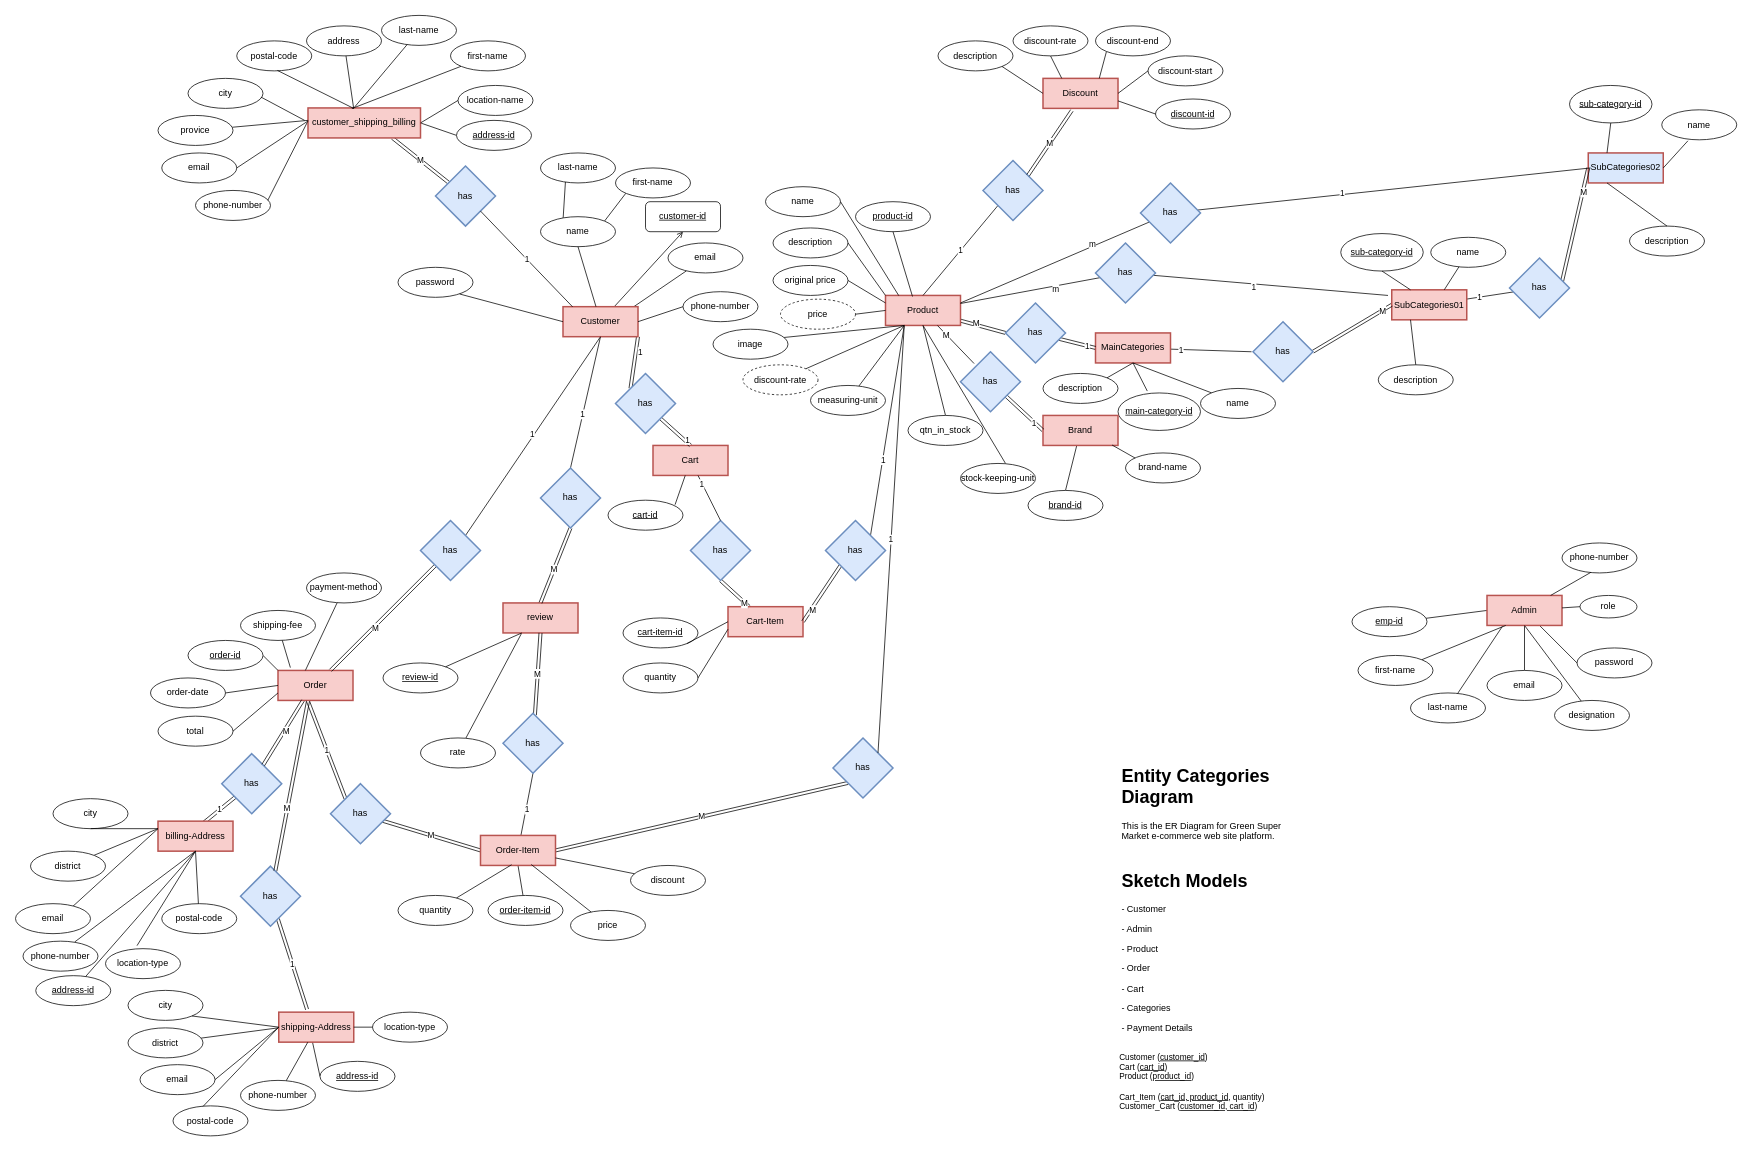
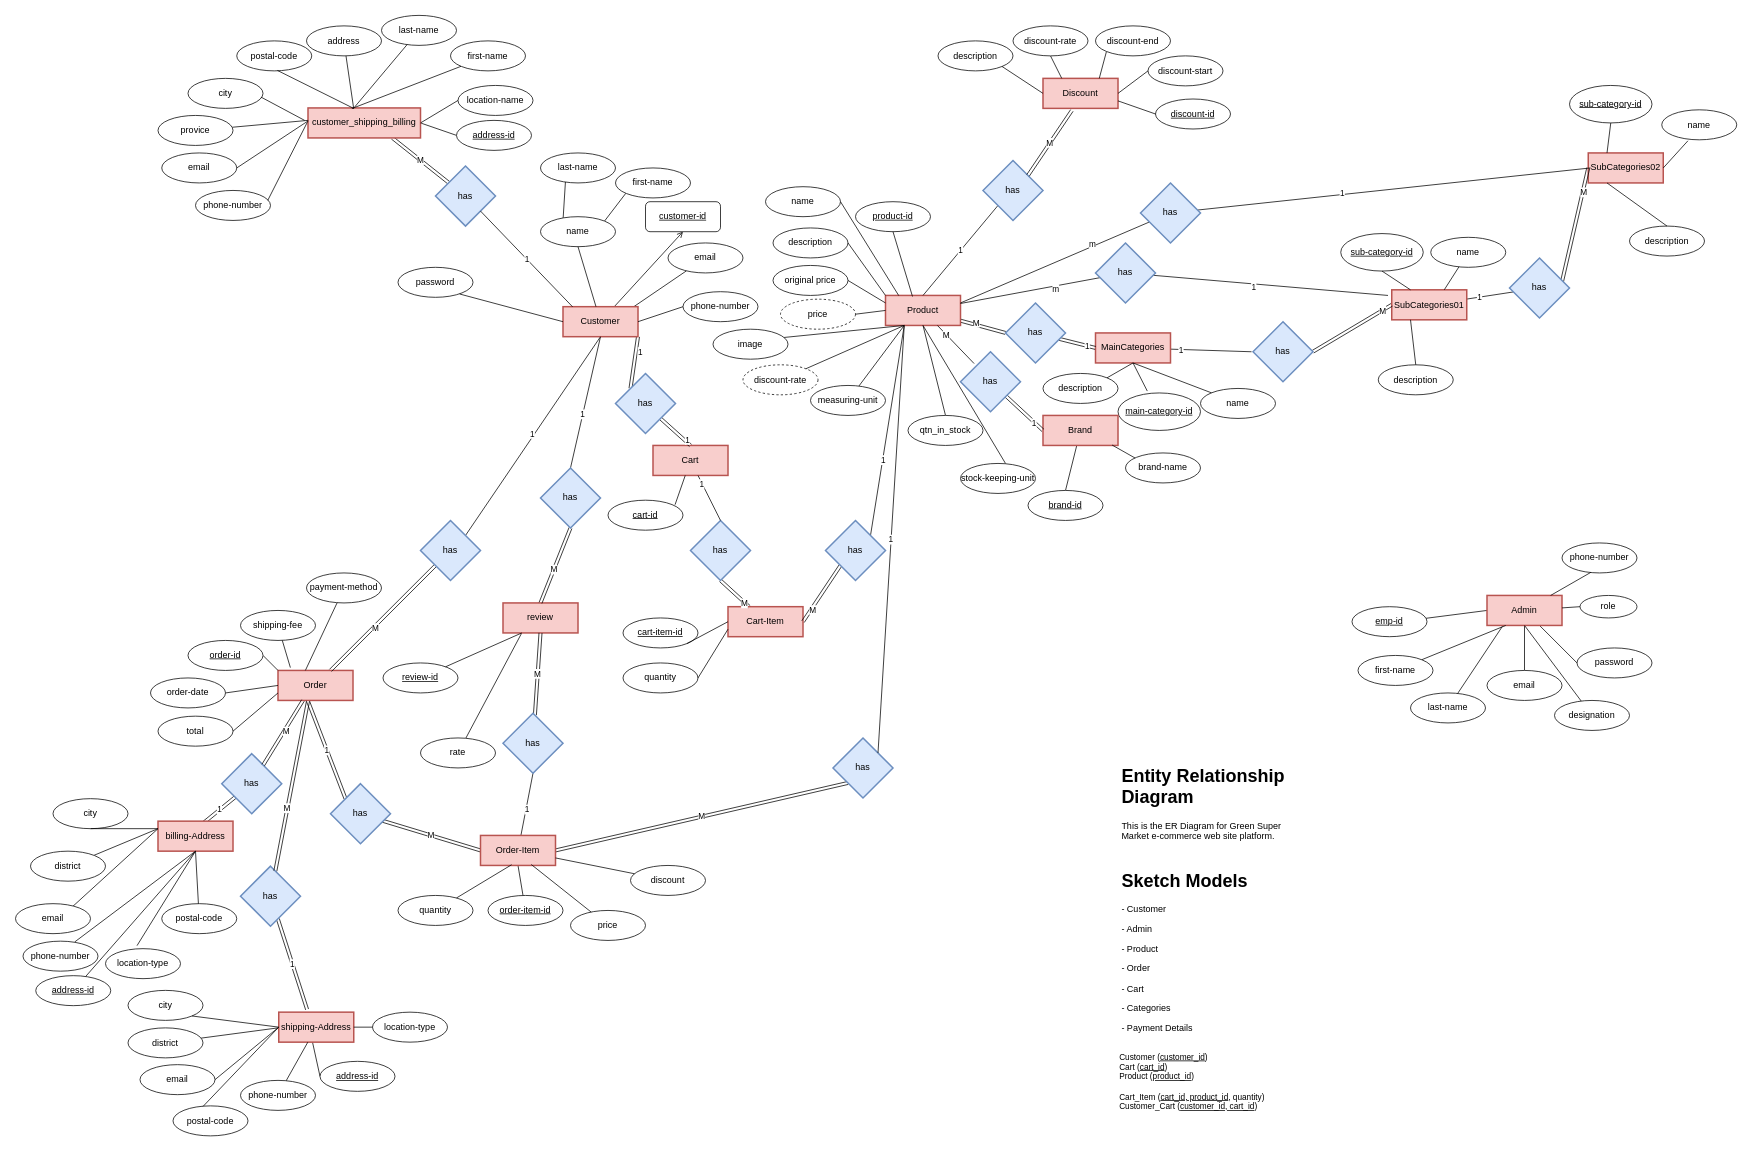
node "SubCategories02": fillcolor #dae8fc -> #f8cecc
node "Entity Categories DiagramThis is the ER Diagram for Green Super Market e-commerce web site platform.": label "Entity Categories DiagramThis is the ER Diagram for Green Super Market e-commerce web site platform." -> "Entity Relationship DiagramThis is the ER Diagram for Green Super Market e-commerce web site platform."
